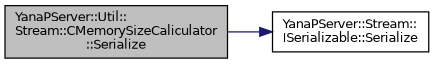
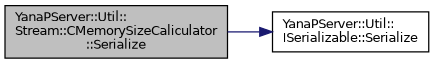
node "YanaPServer::Stream:: ISerializable::Serialize": label "YanaPServer::Stream:: ISerializable::Serialize" -> "YanaPServer::Util:: ISerializable::Serialize"
